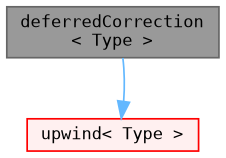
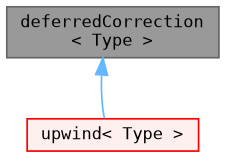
edge "deferredCorrection < Type >" -> "upwind< Type >": reversed
